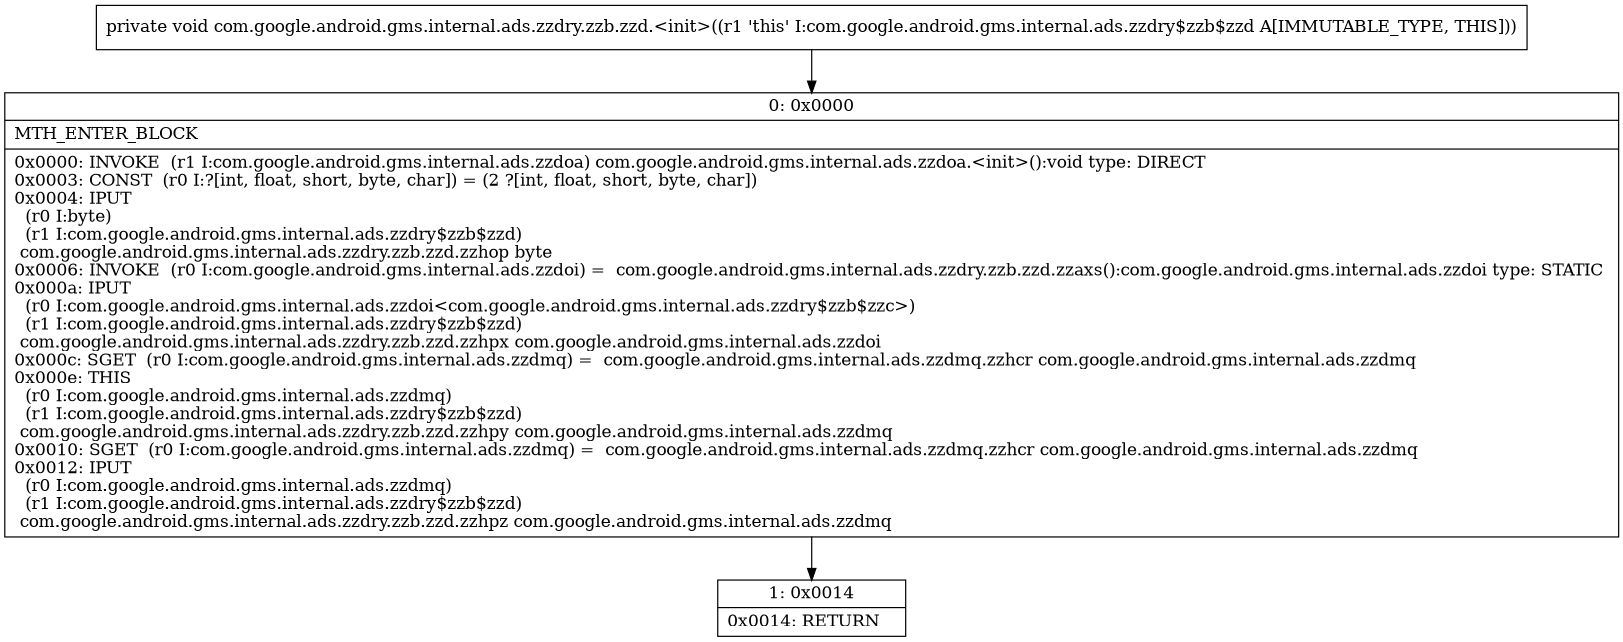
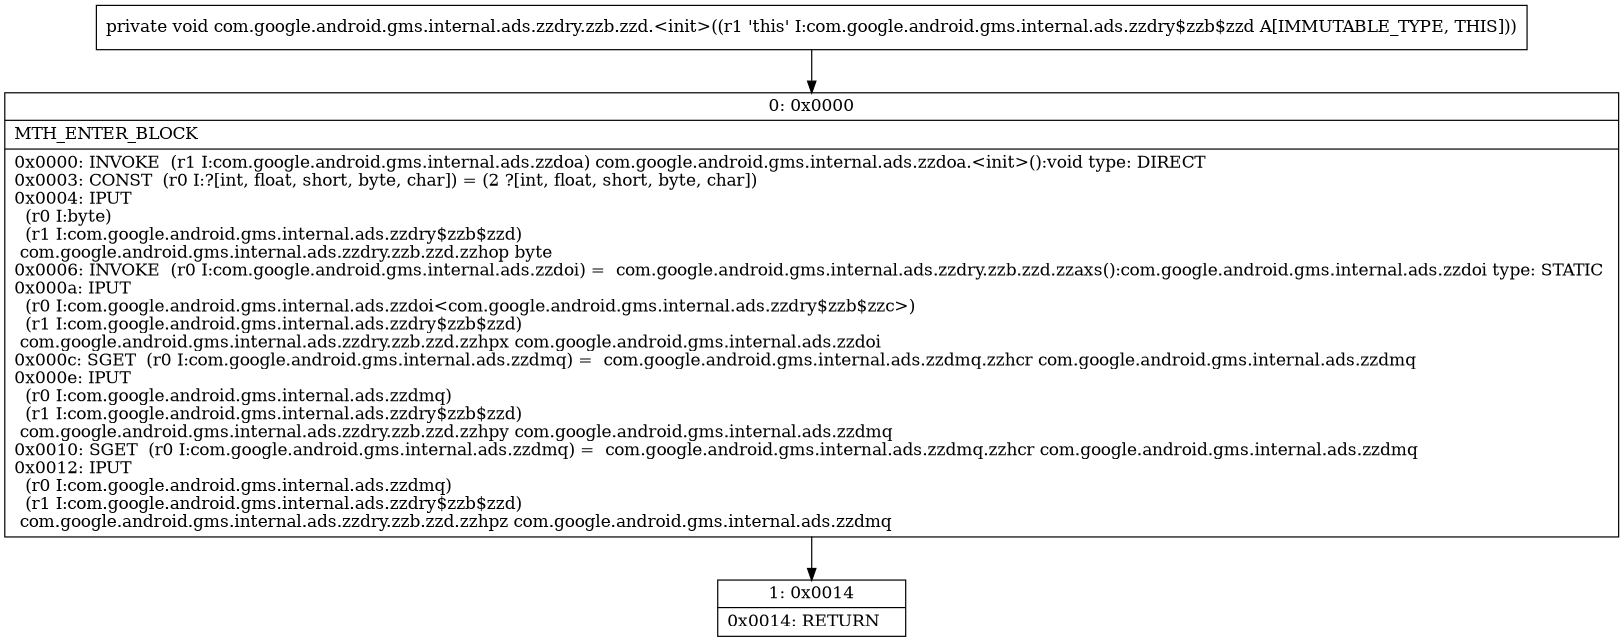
node "0: 0x0000": text "0x000e: THIS" -> "0x000e: IPUT"
